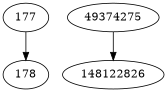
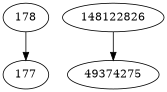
edge "177" -> "178": reversed
edge "49374275" -> "148122826": reversed
